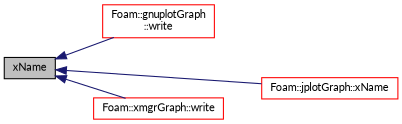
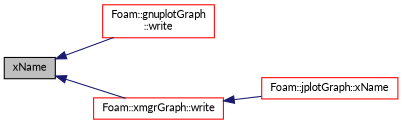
edge "Foam::jplotGraph::xName" -> "xName": now "Foam::jplotGraph::xName" -> "Foam::xmgrGraph::write"
